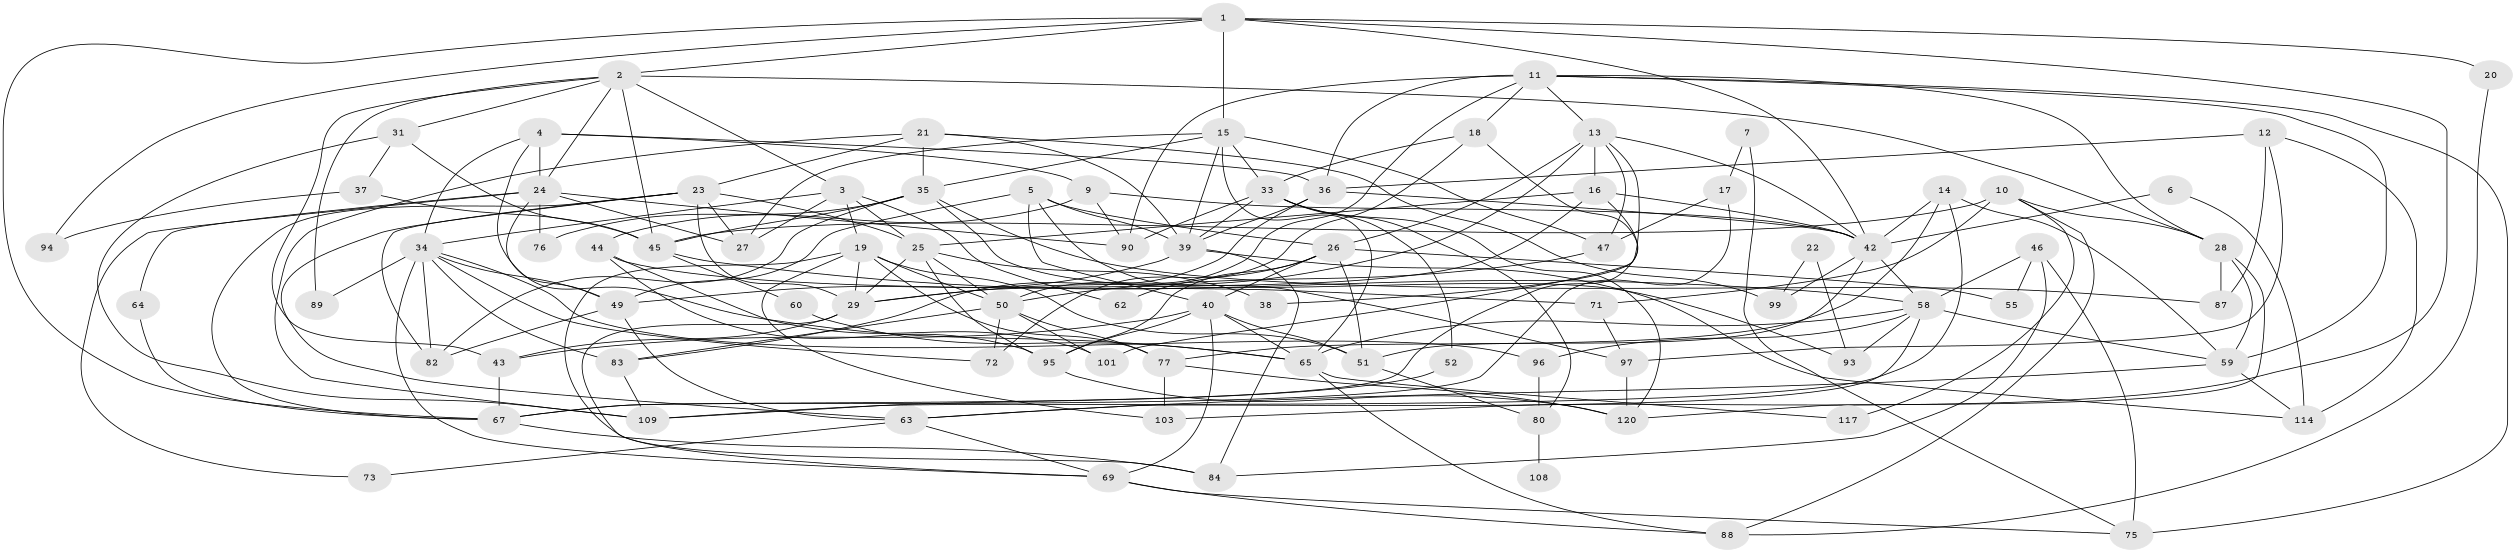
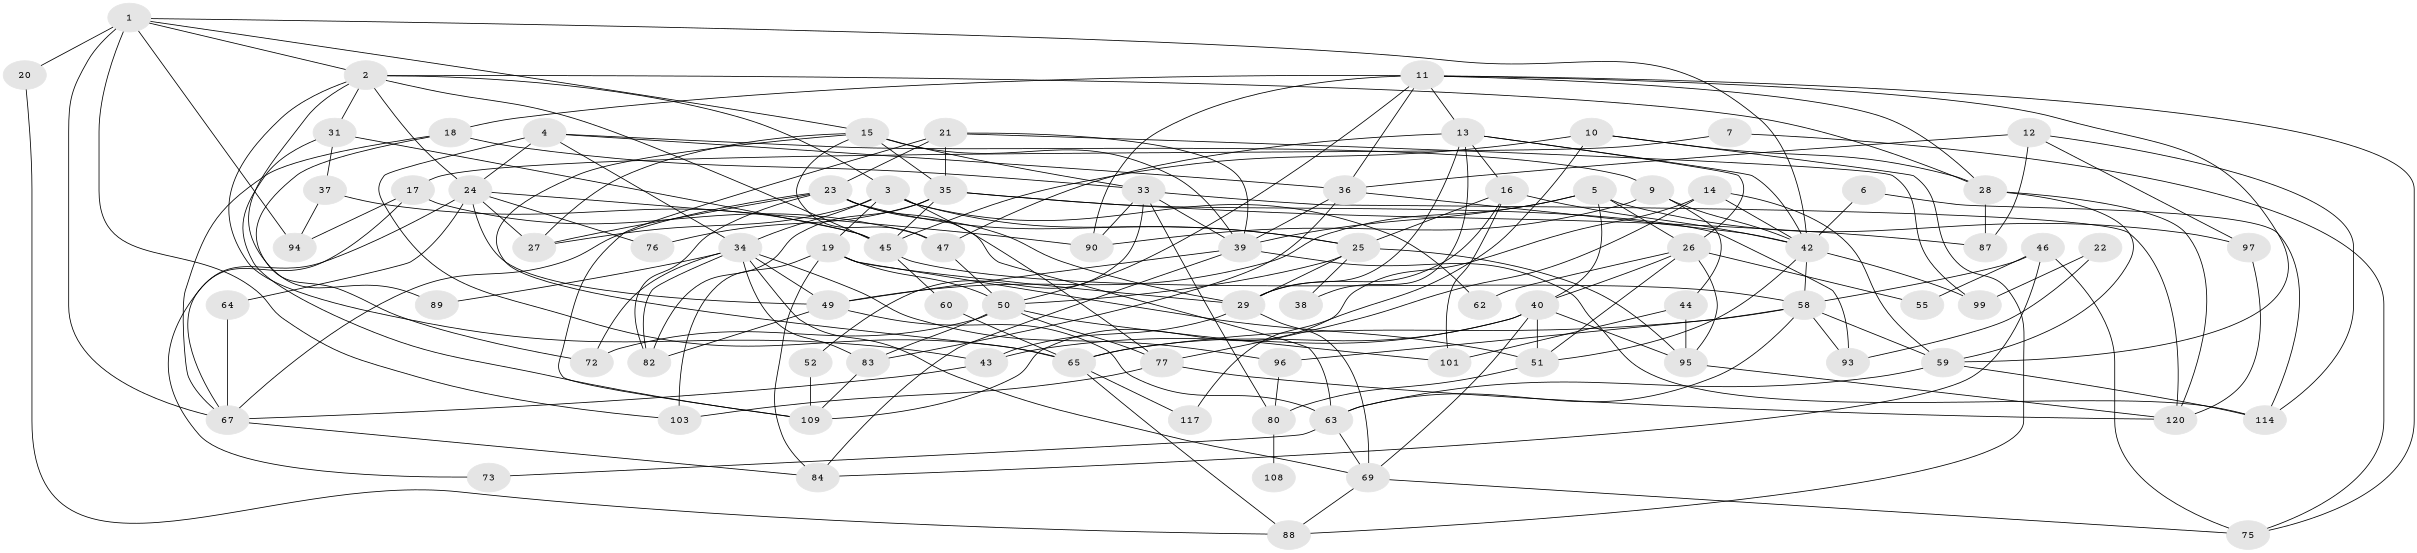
edge "17" -- "94": added
node "71": removed
edge "19" -- "77": now "3" -- "77"
